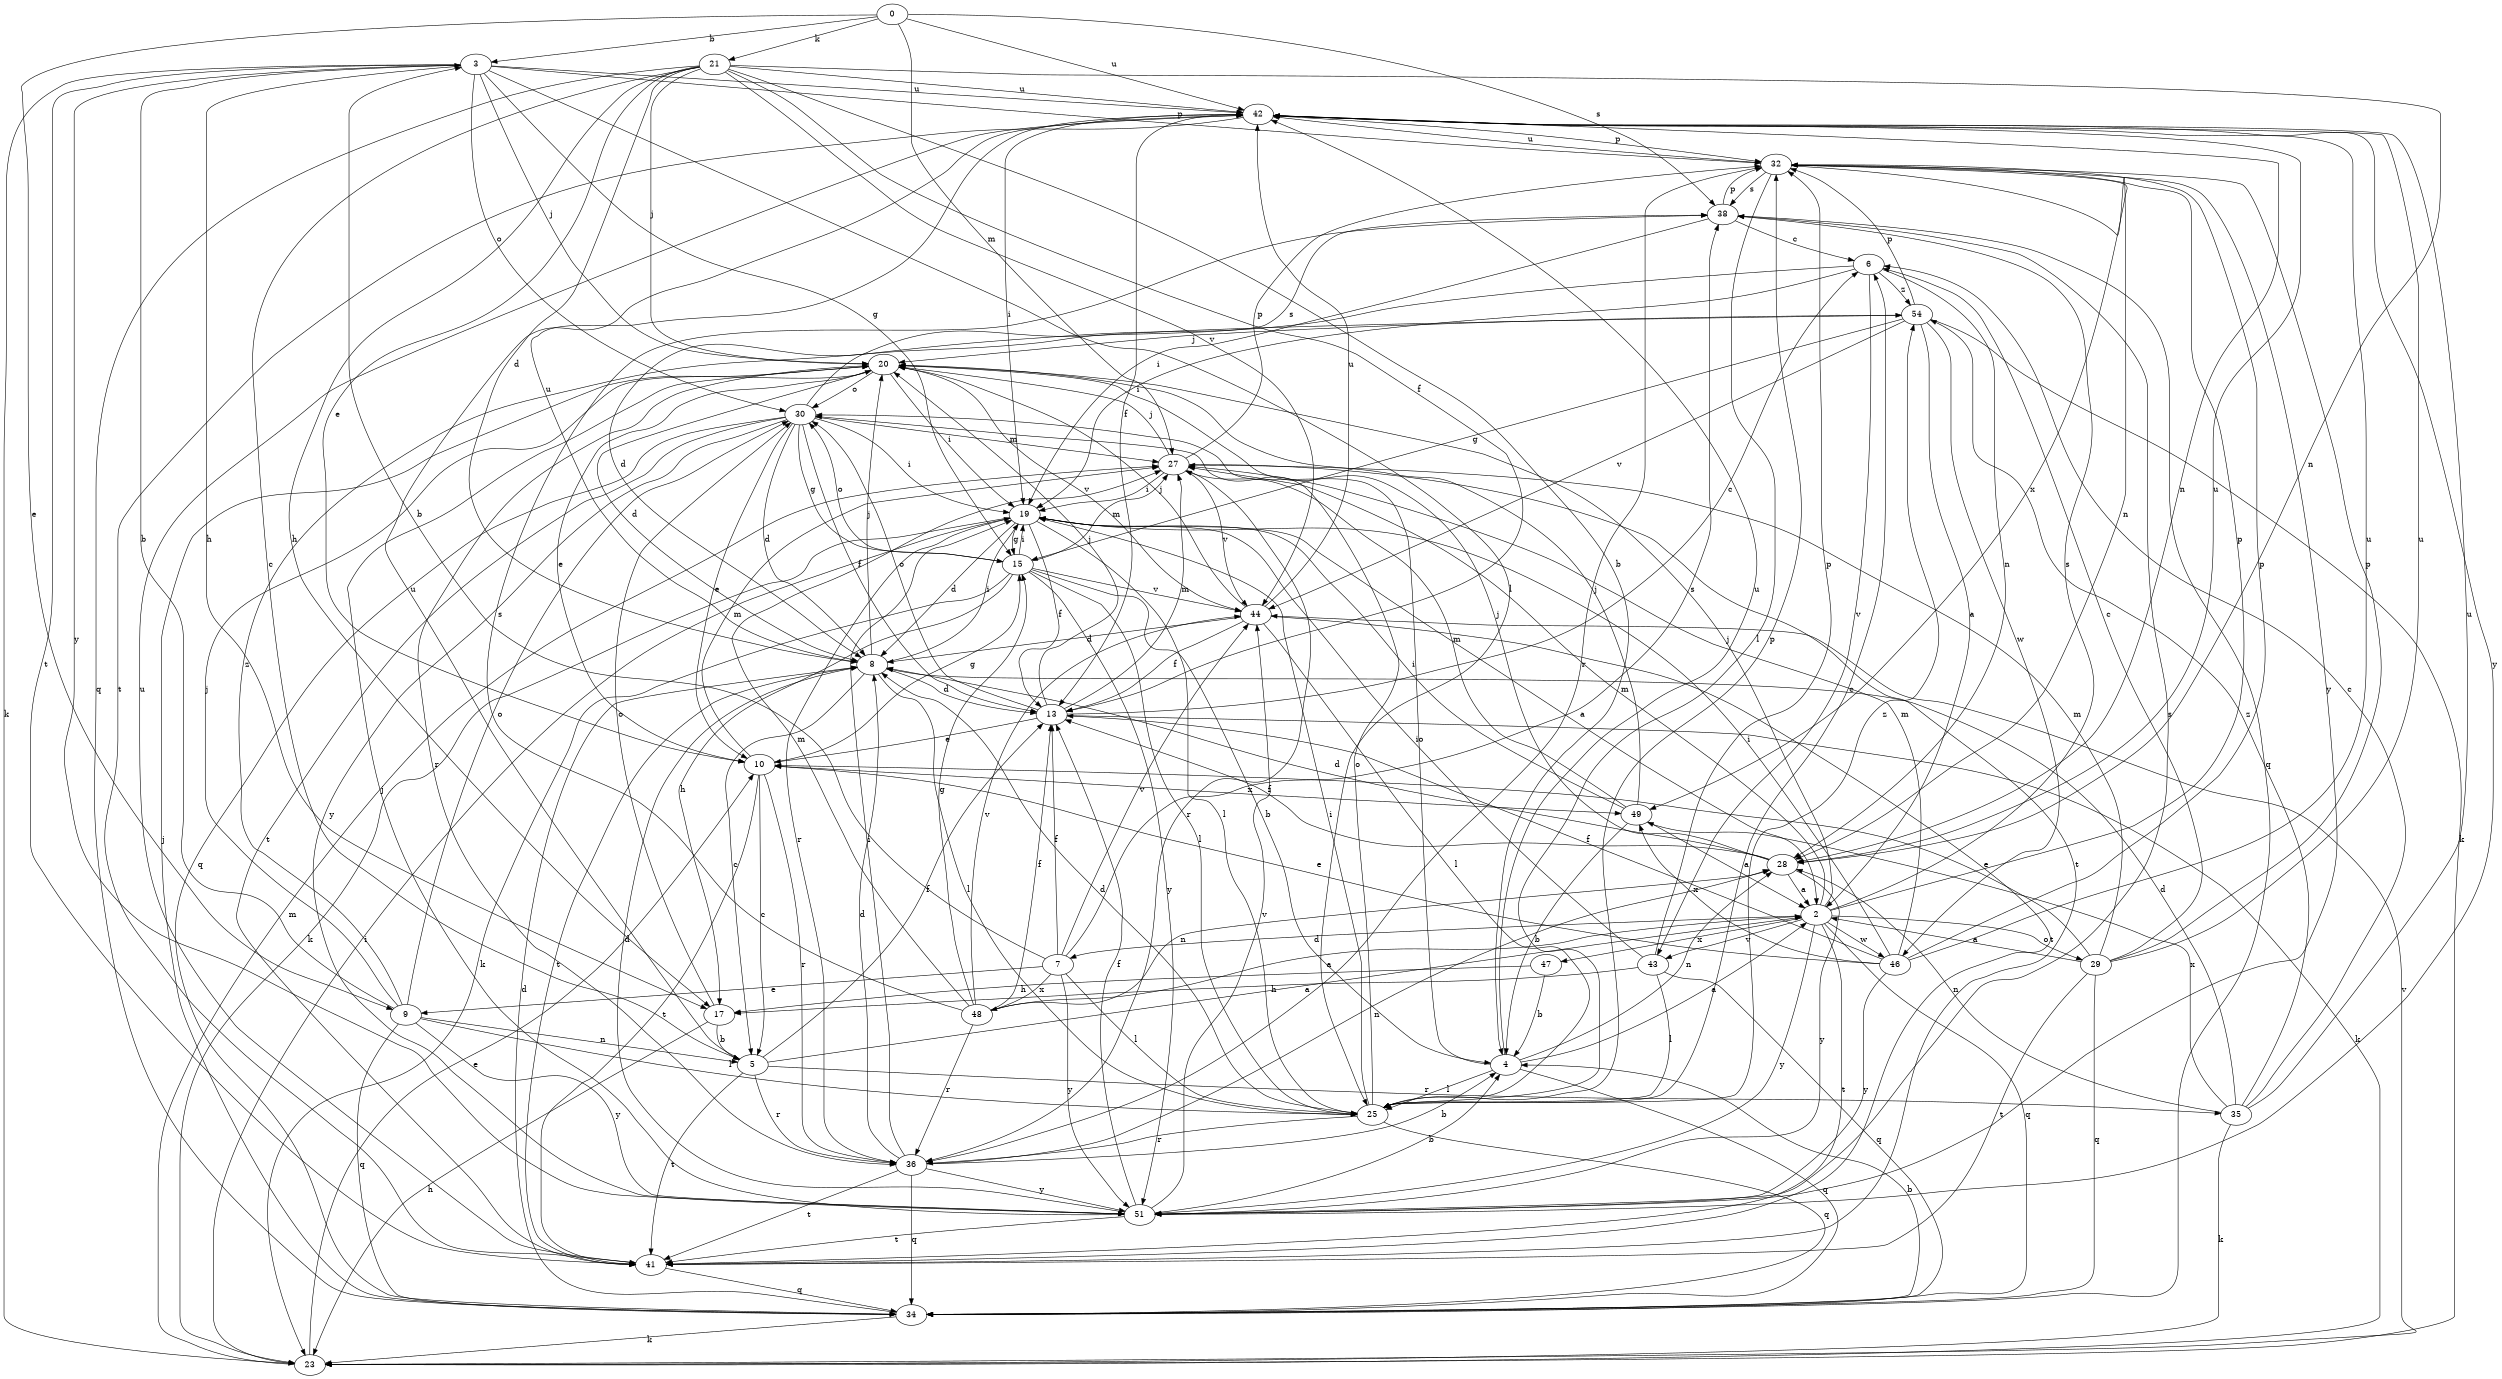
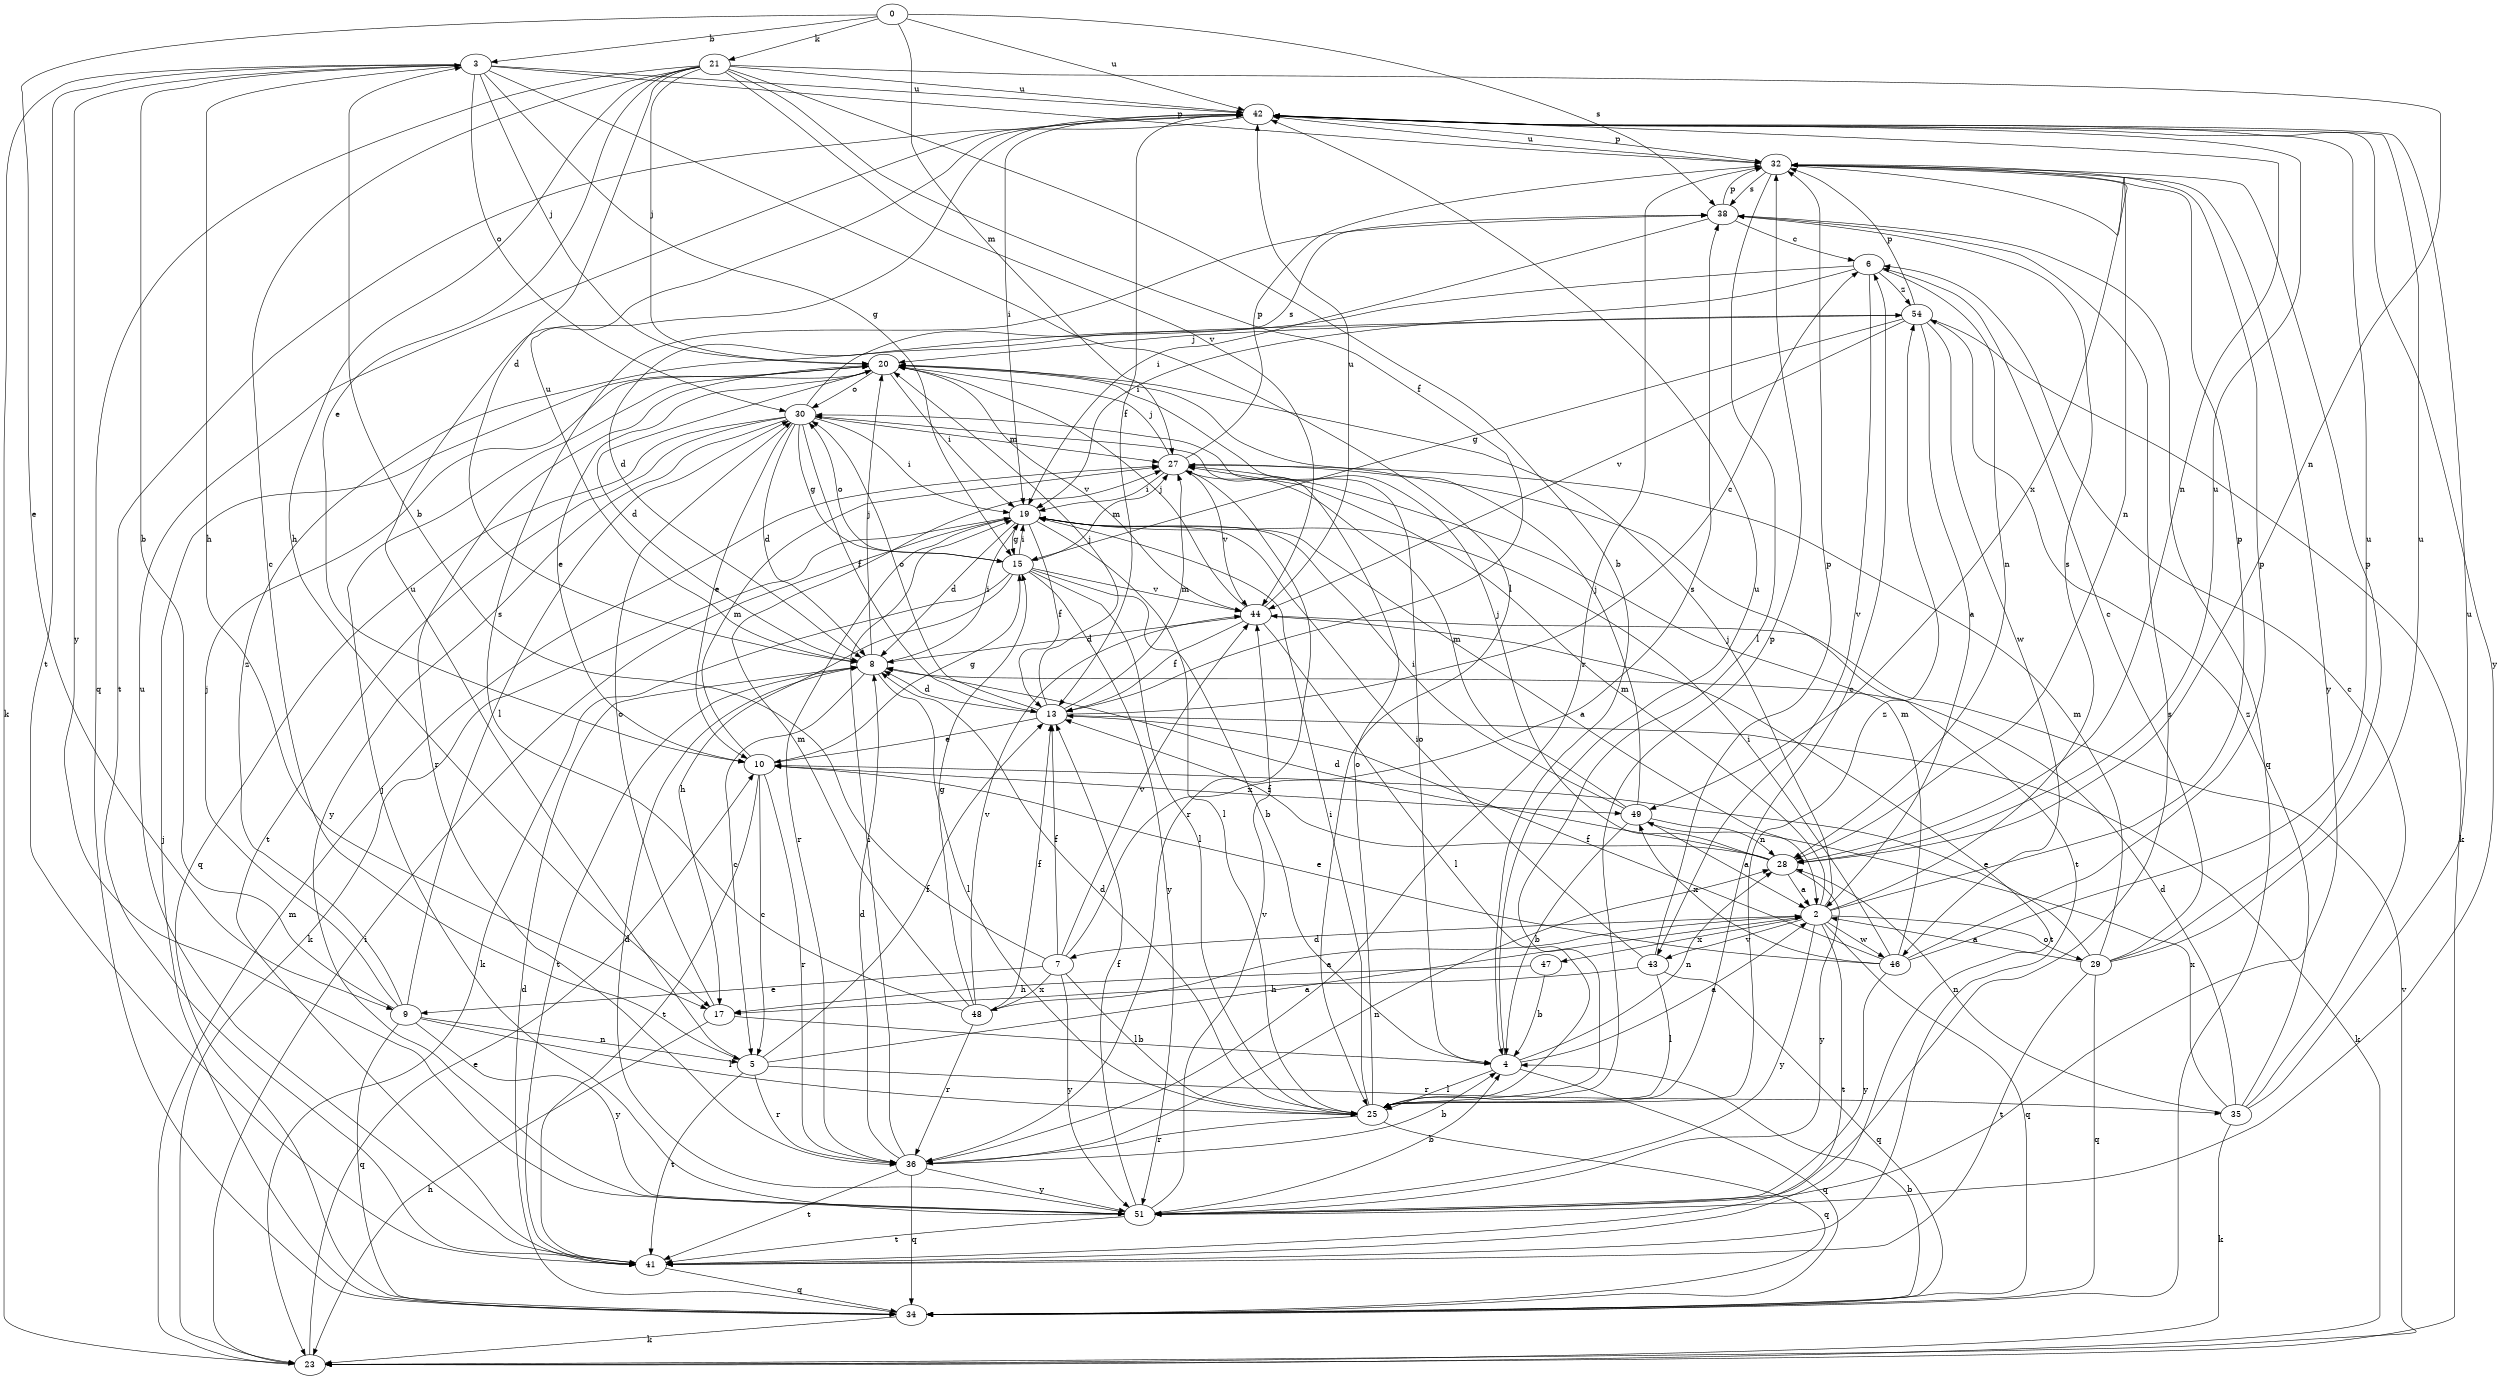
edge "8" -> "13": reversed
edge "9" -> "30": label "o" -> "l"
edge "48" -> "28": now "49" -> "28"
edge "17" -> "5": now "17" -> "4"
